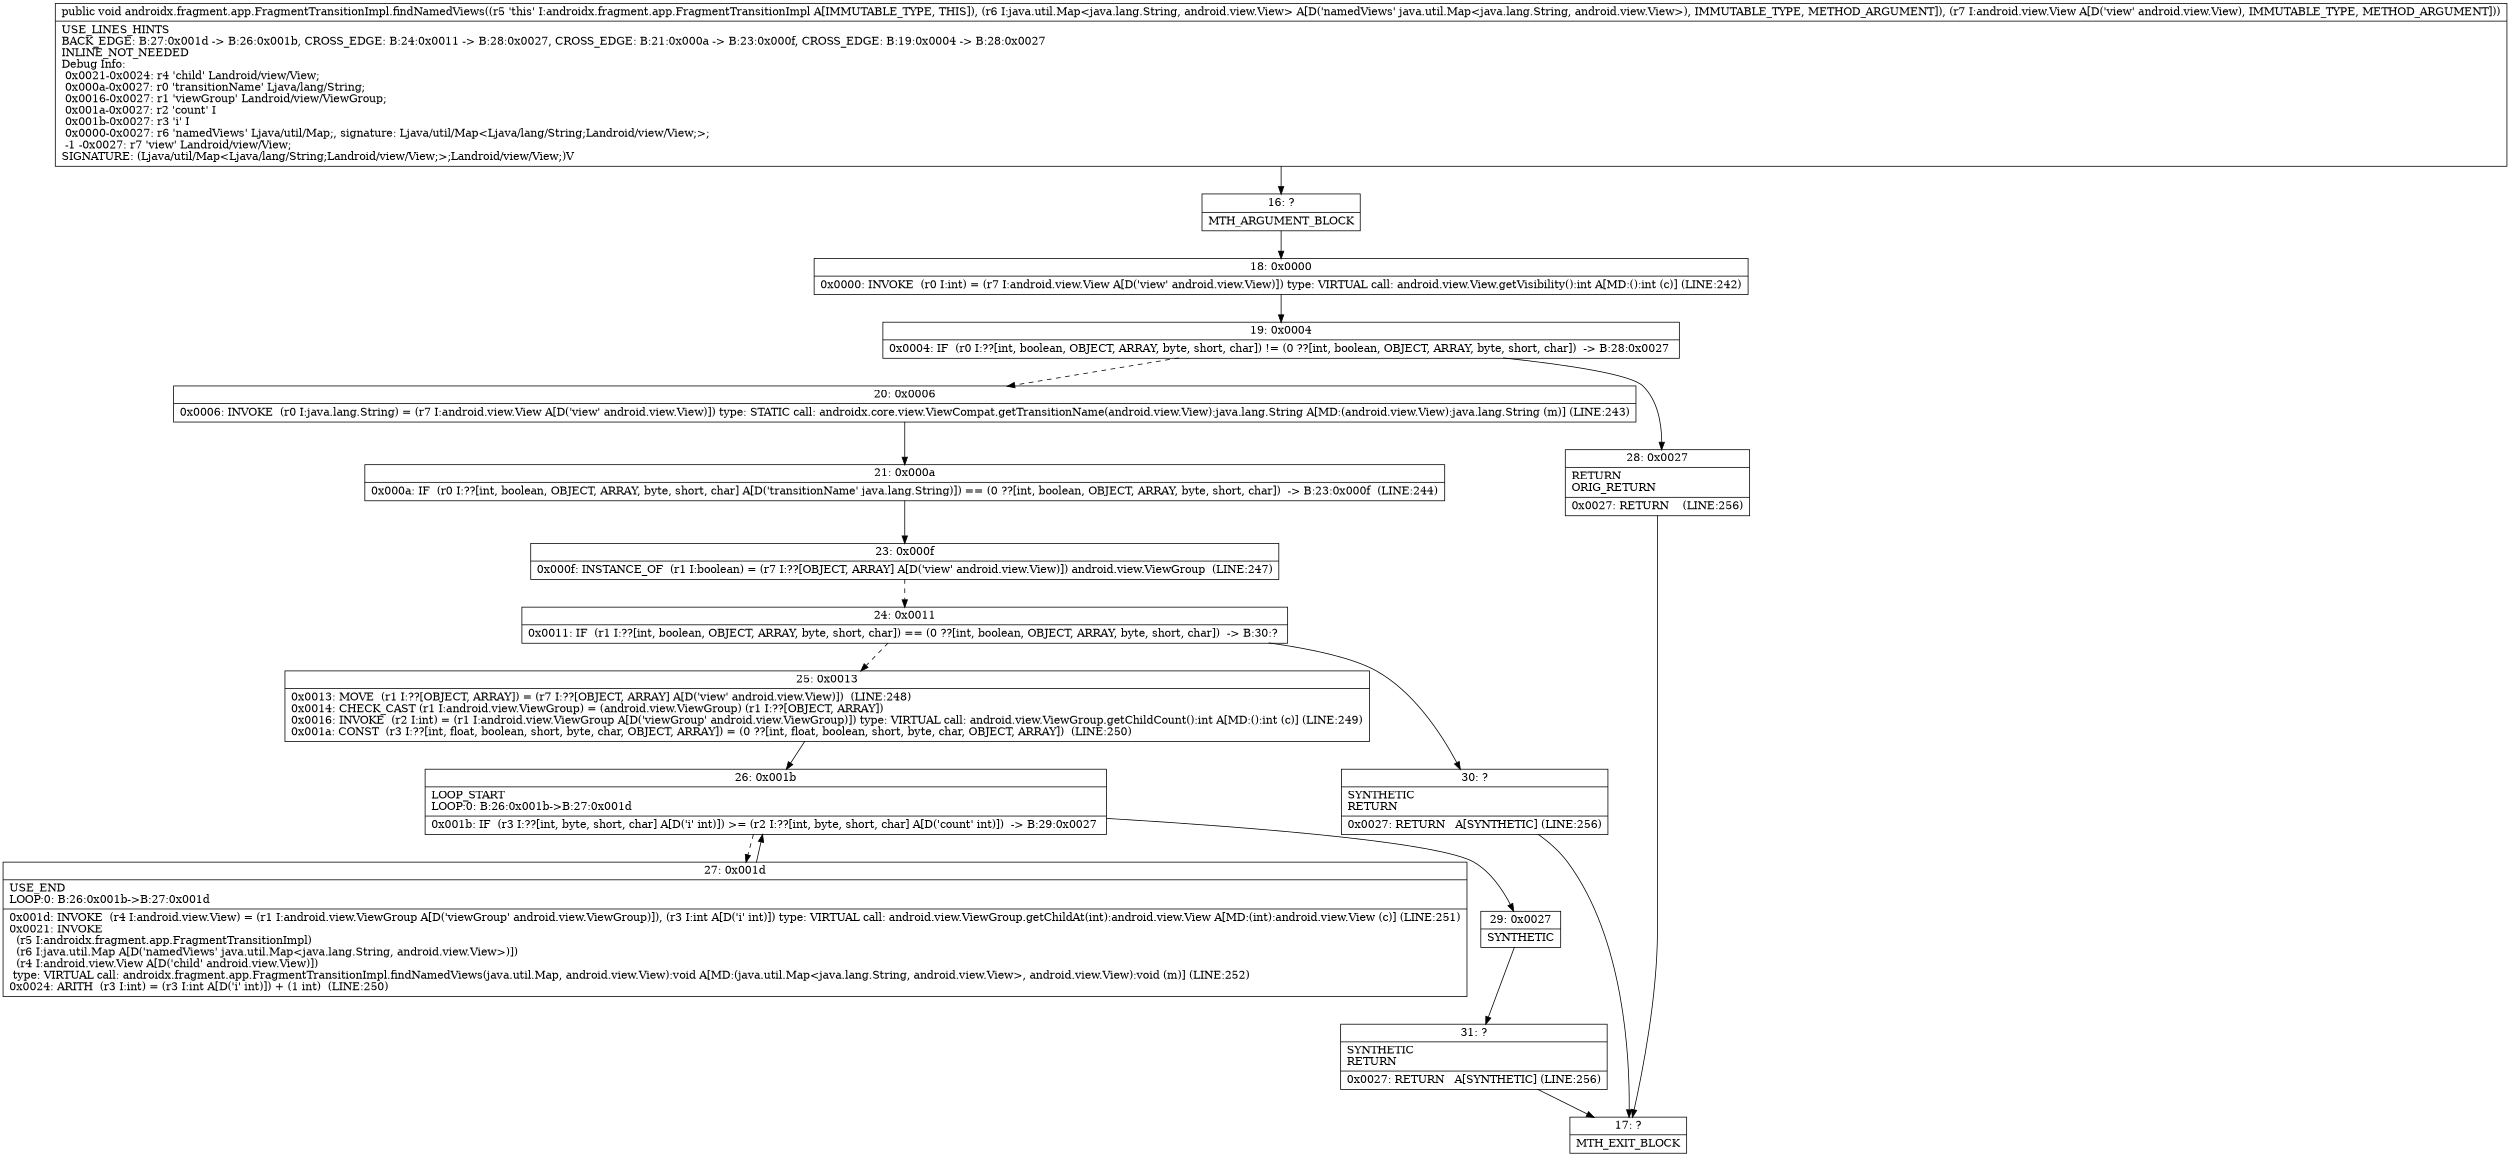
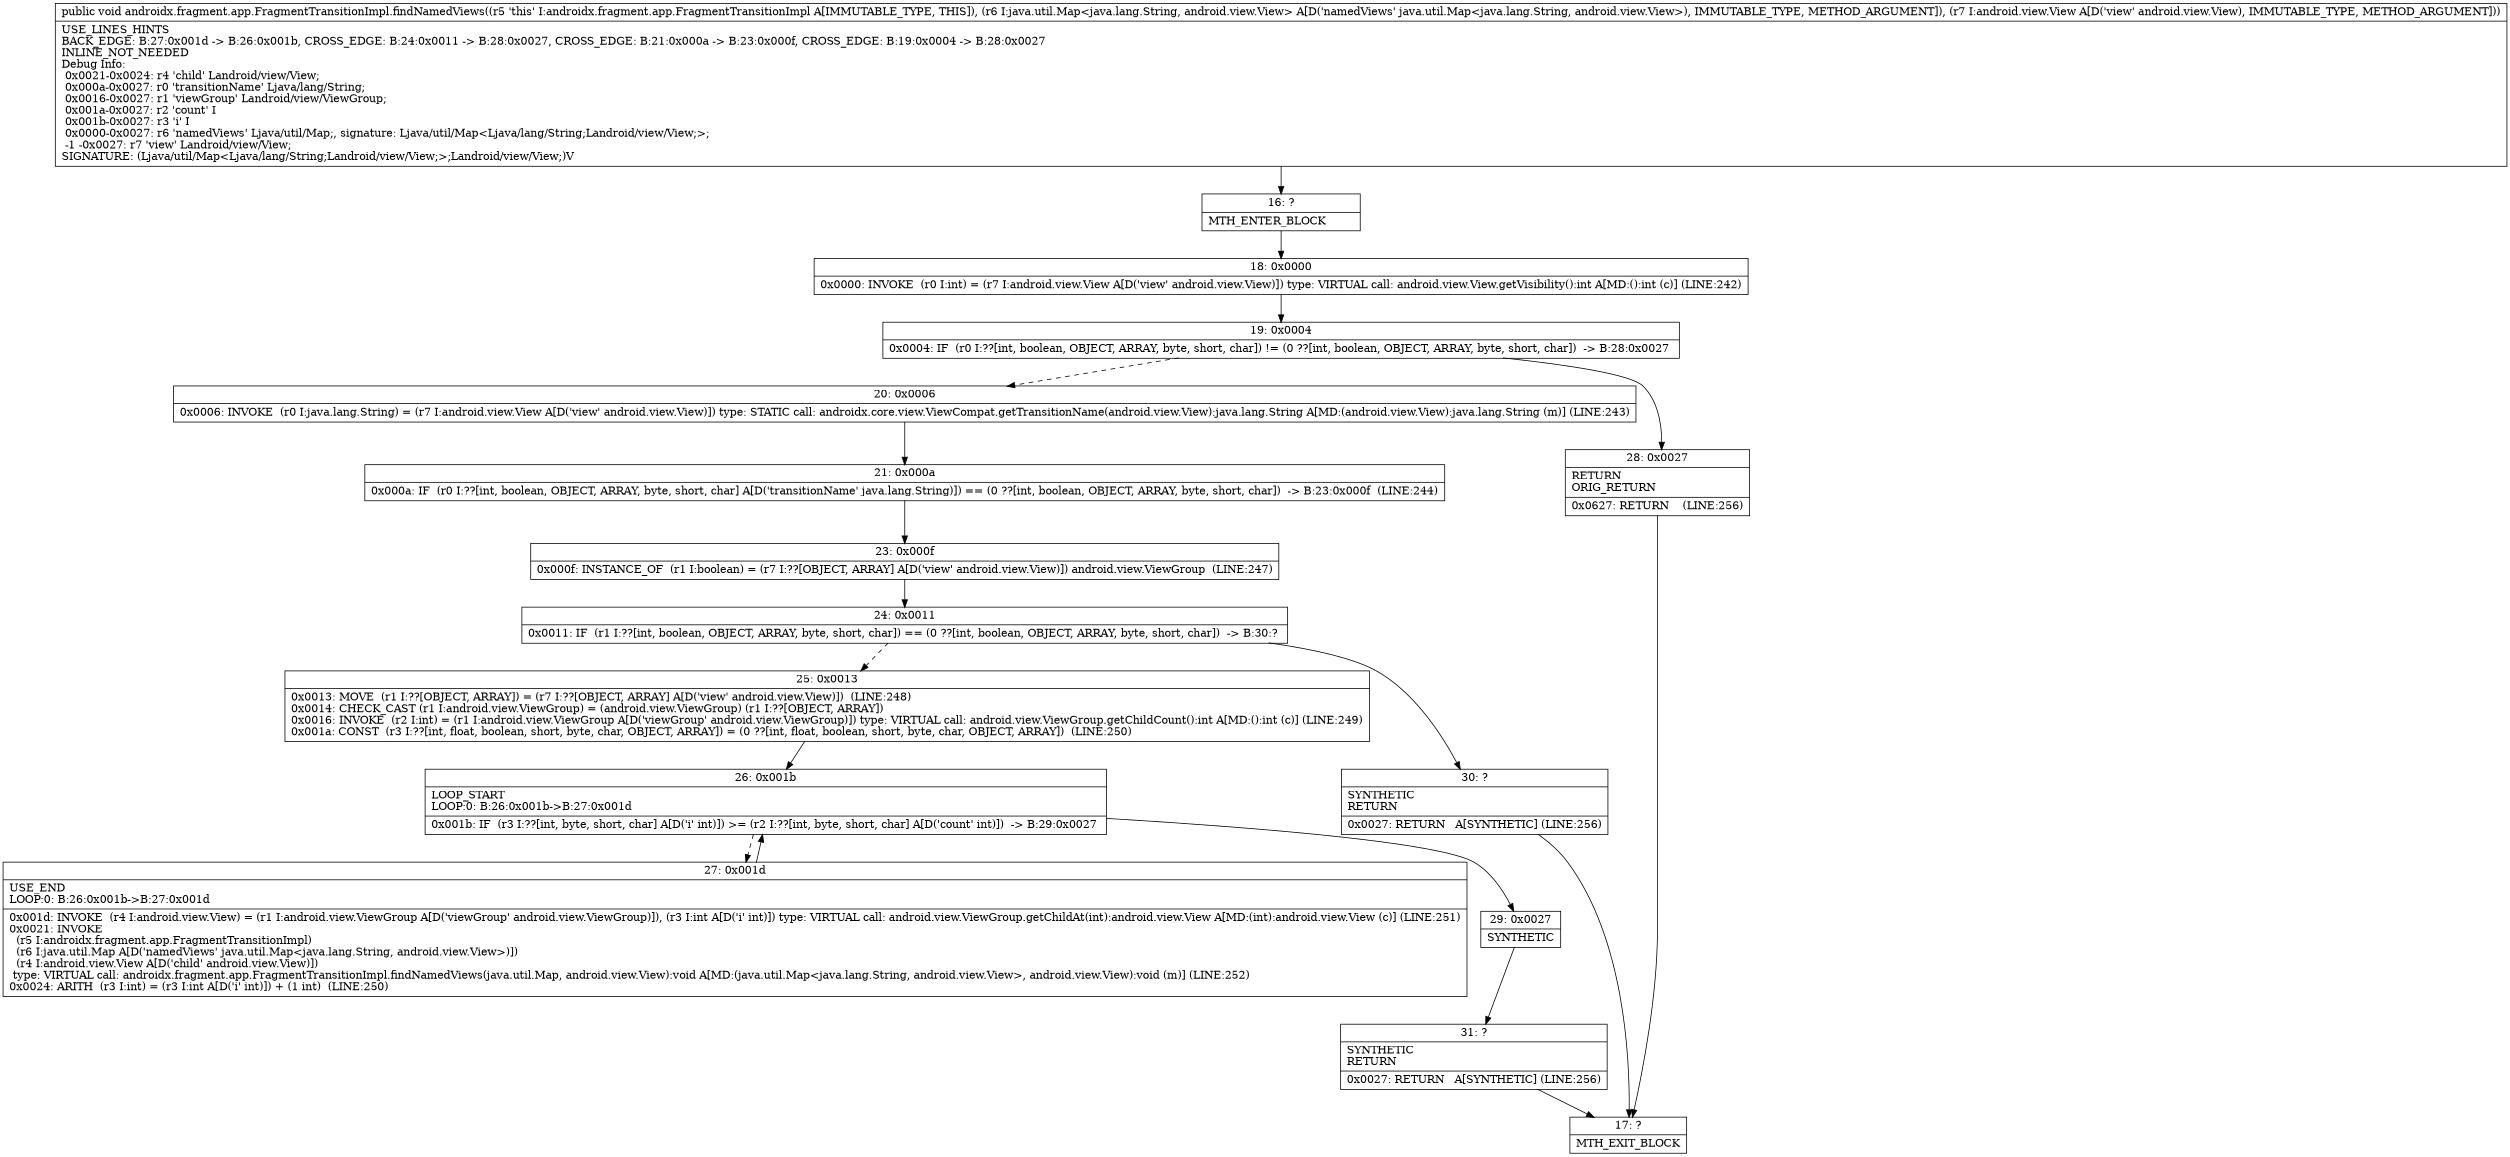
node "16: ?": text "MTH_ARGUMENT_BLOCK" -> "MTH_ENTER_BLOCK"
node "28: 0x0027": text "0x0027: RETURN    (LINE:256)" -> "0x0627: RETURN    (LINE:256)"
edge "23: 0x000f" -> "24: 0x0011": style dashed -> solid
